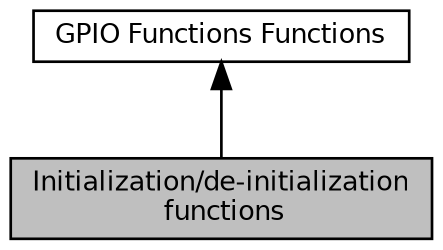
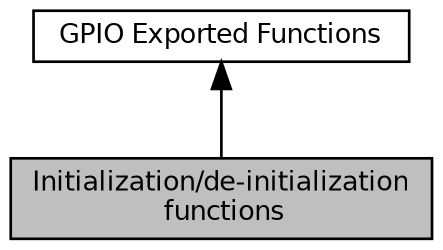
node "GPIO Functions Functions": label "GPIO Functions Functions" -> "GPIO Exported Functions"
